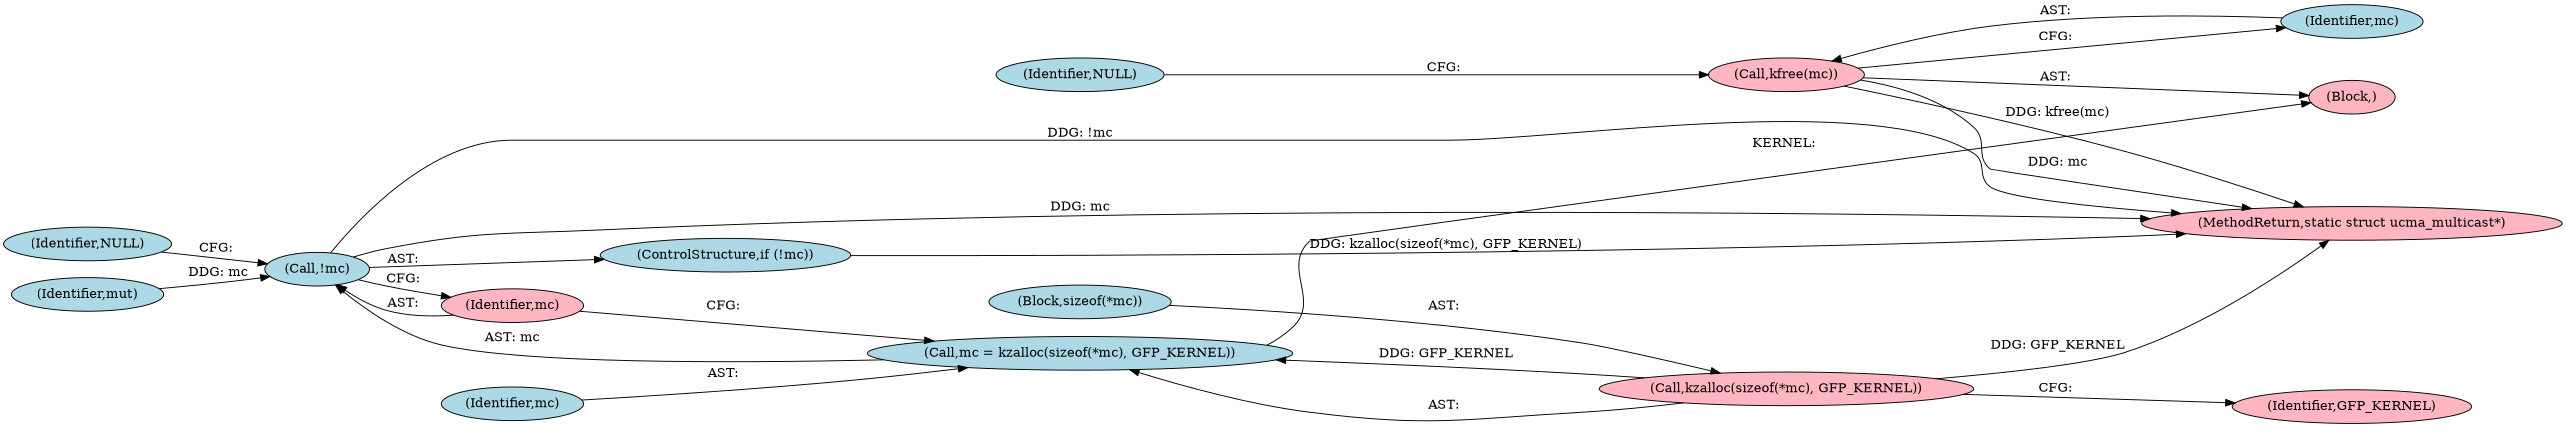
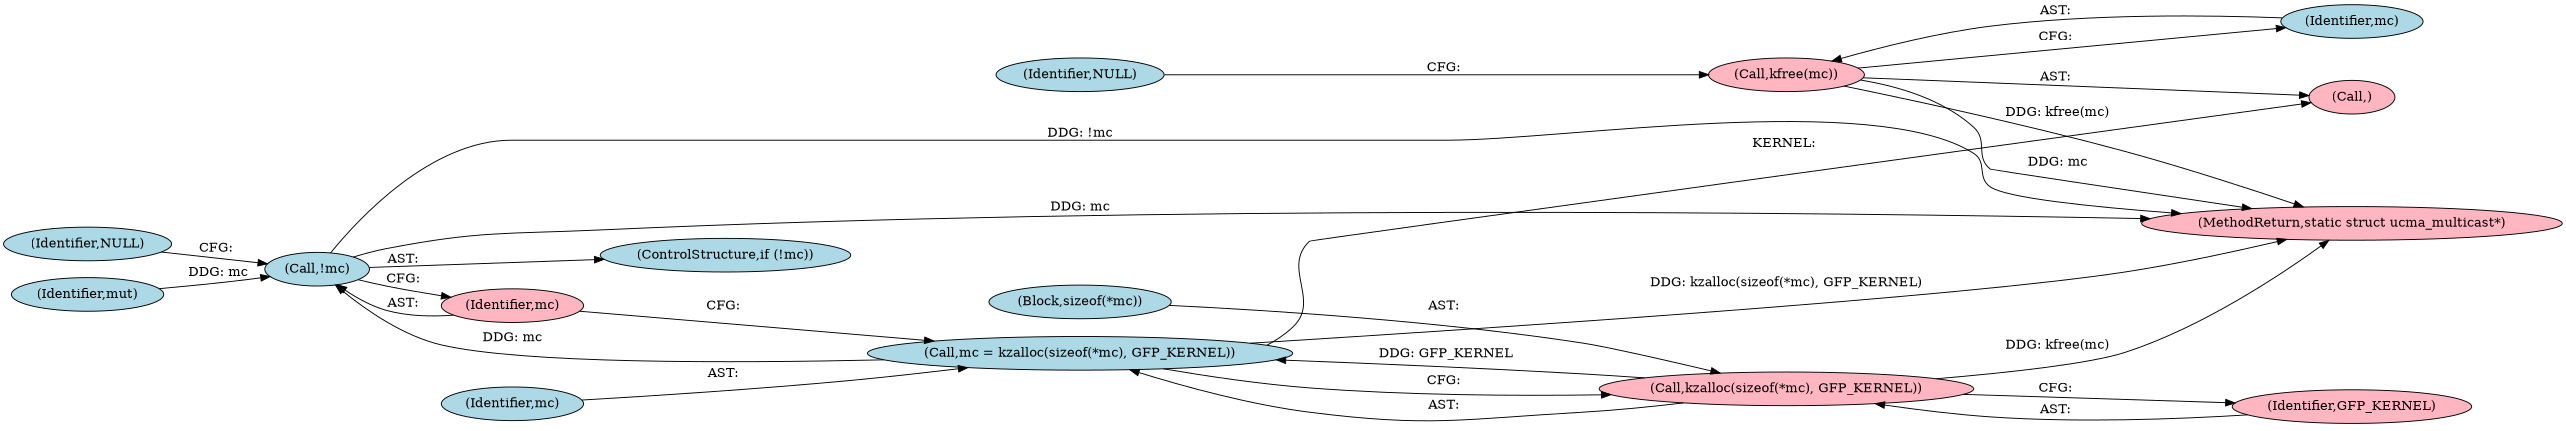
node "(Block,)": label "(Block,)" -> "(Call,)"
edge "(ControlStructure,if (!mc))" -> "(MethodReturn,static struct ucma_multicast*)": now "(Call,mc = kzalloc(sizeof(*mc), GFP_KERNEL))" -> "(MethodReturn,static struct ucma_multicast*)"
edge "(Call,mc = kzalloc(sizeof(*mc), GFP_KERNEL))" -> "(Call,!mc)": label "AST: mc" -> "DDG: mc"
edge "(Call,kzalloc(sizeof(*mc), GFP_KERNEL))" -> "(MethodReturn,static struct ucma_multicast*)": label "DDG: GFP_KERNEL" -> "DDG: kfree(mc)"
edge "(Call,mc = kzalloc(sizeof(*mc), GFP_KERNEL))" -> "(Call,kzalloc(sizeof(*mc), GFP_KERNEL))": added, label "CFG:"
edge "(Identifier,GFP_KERNEL)" -> "(Call,kzalloc(sizeof(*mc), GFP_KERNEL))": added, label "AST:"
